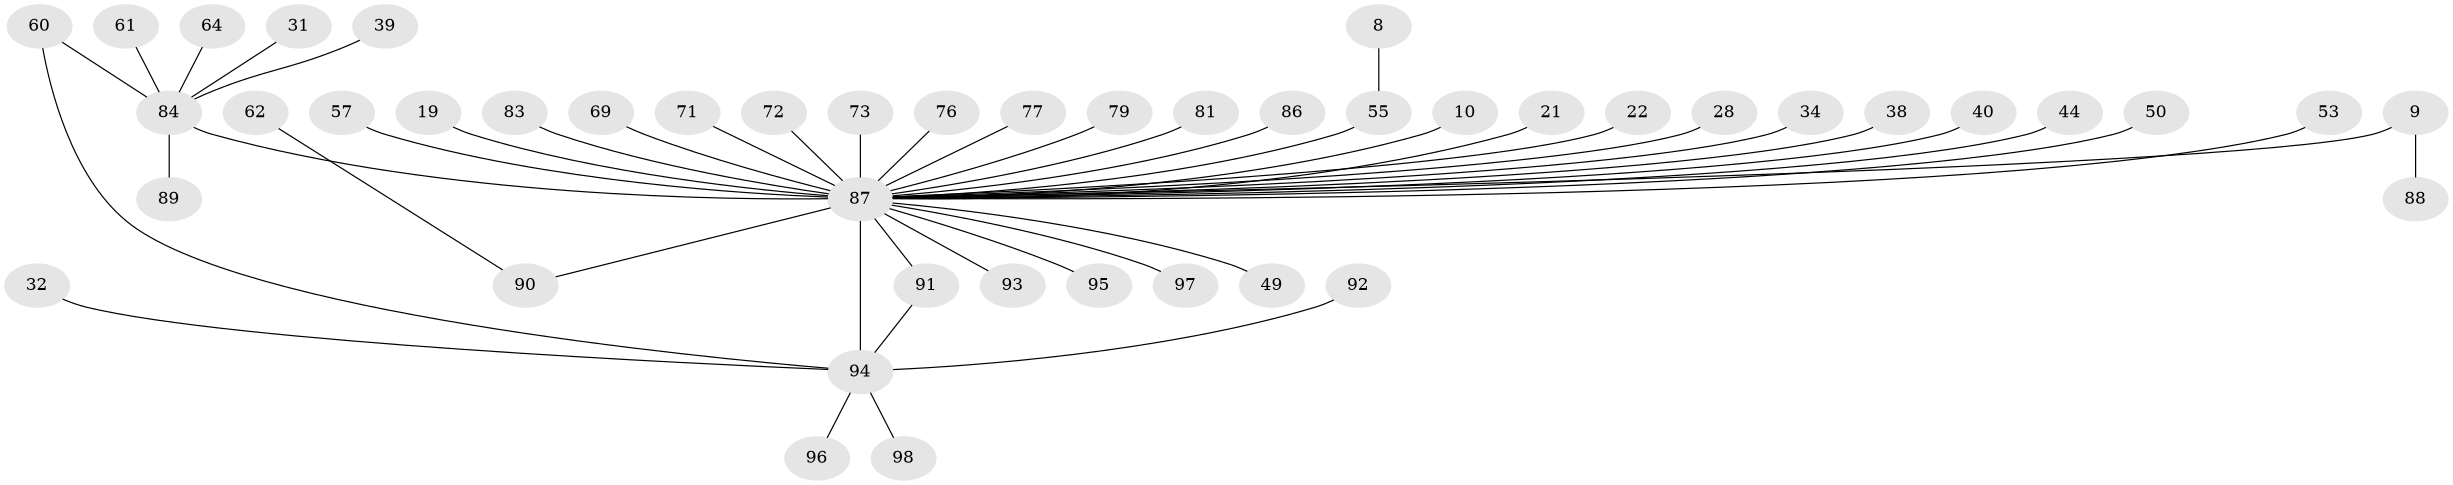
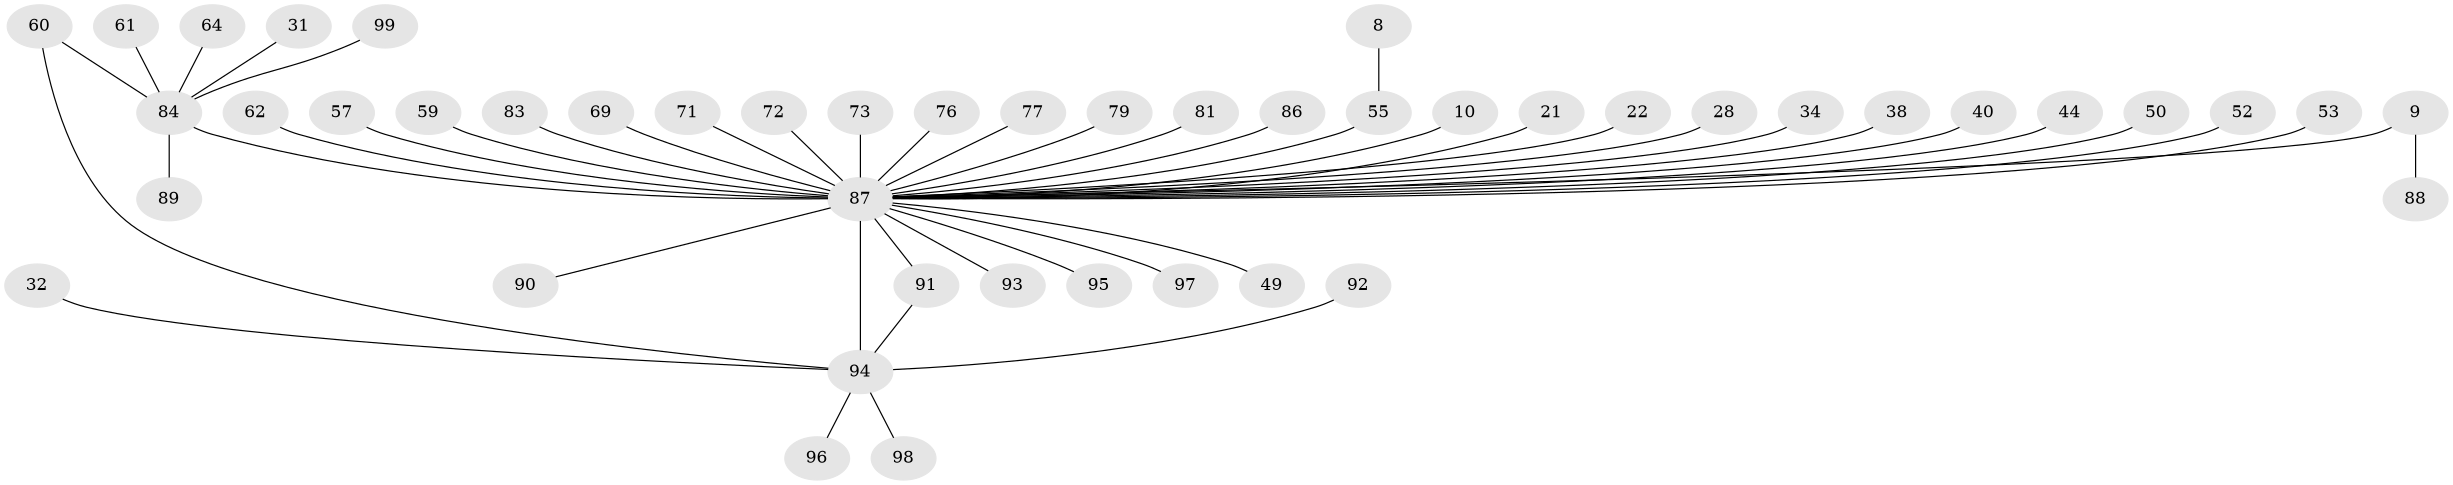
node "39": label "39" -> "99"
node "19": label "19" -> "59"
node "52": added
edge "62" -- "90": now "62" -- "87"
